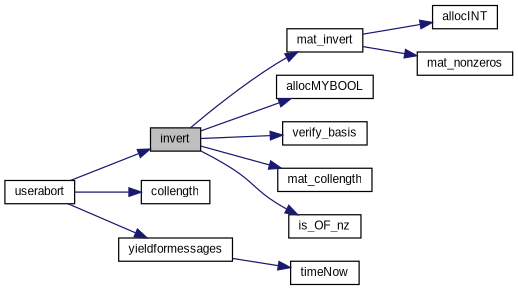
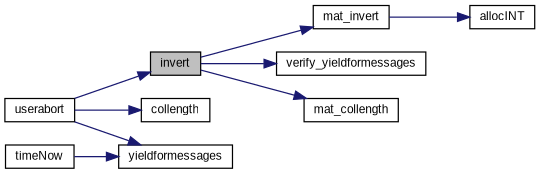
node "mat_nonzeros": removed
node "allocMYBOOL": removed
node "verify_basis": label "verify_basis" -> "verify_yieldformessages"
node "is_OF_nz": removed
edge "yieldformessages" -> "timeNow": reversed
